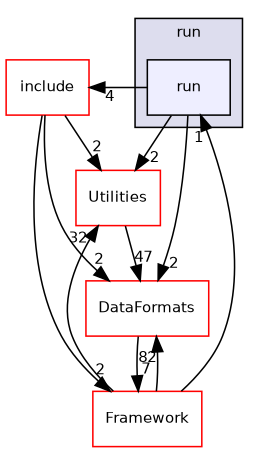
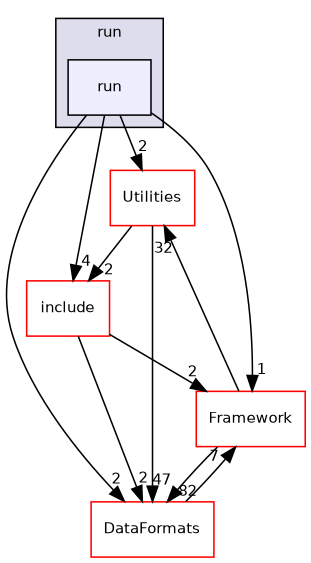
edge "include" -> "Utilities": reversed
edge "Framework" -> "run": reversed
